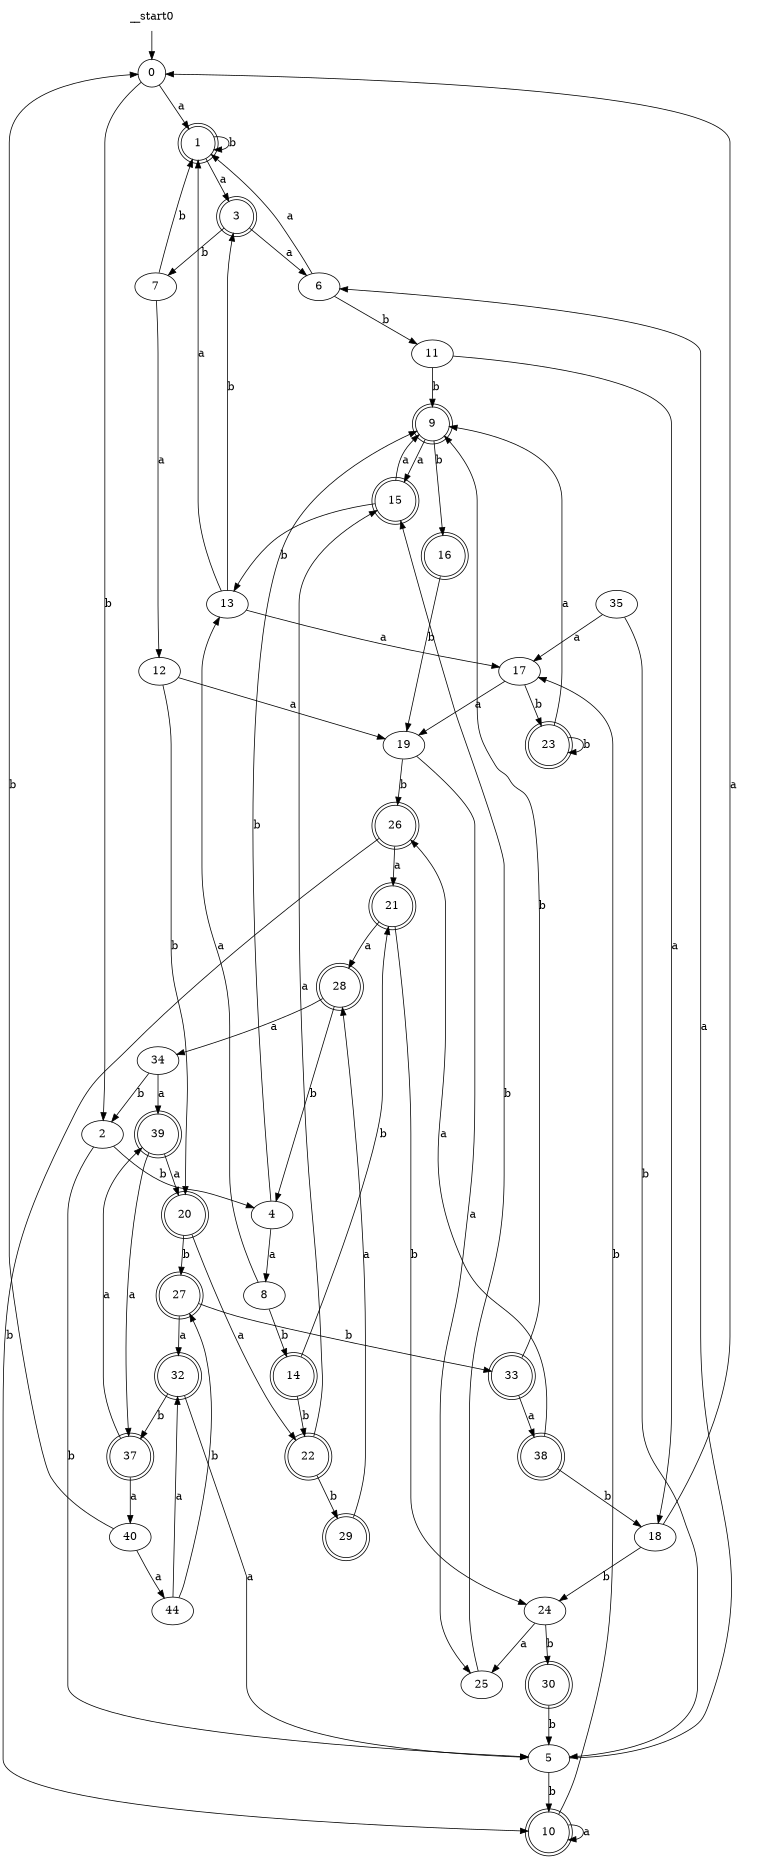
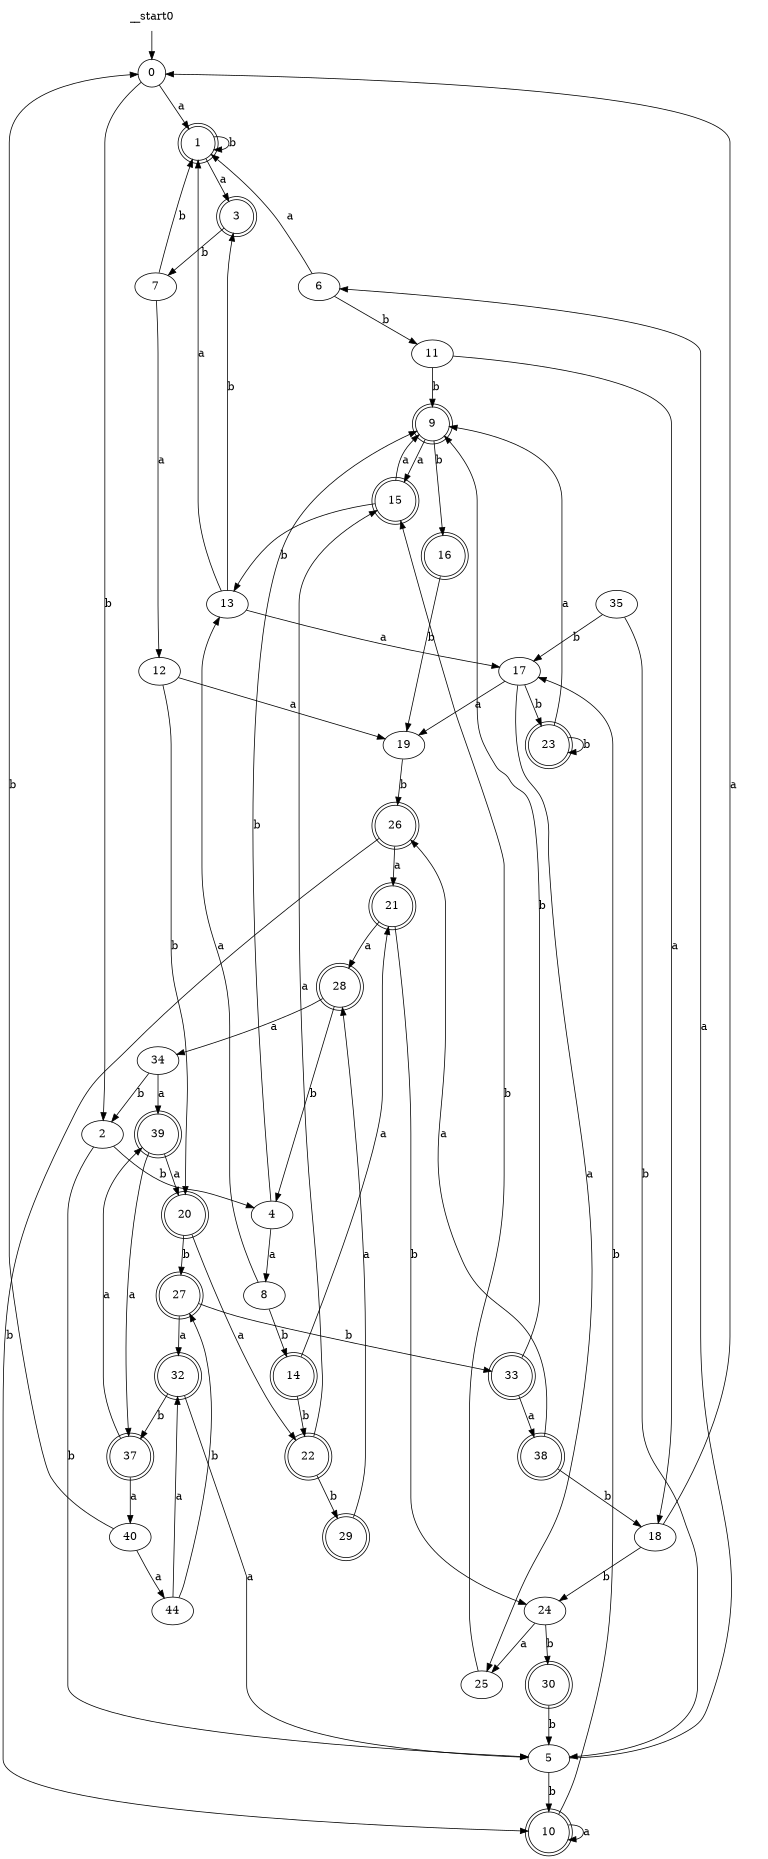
edge "3" -> "6": removed, label "a"
edge "35" -> "17": label "a" -> "b"
edge "14" -> "21": label "b" -> "a"
edge "19" -> "25": now "17" -> "25"
